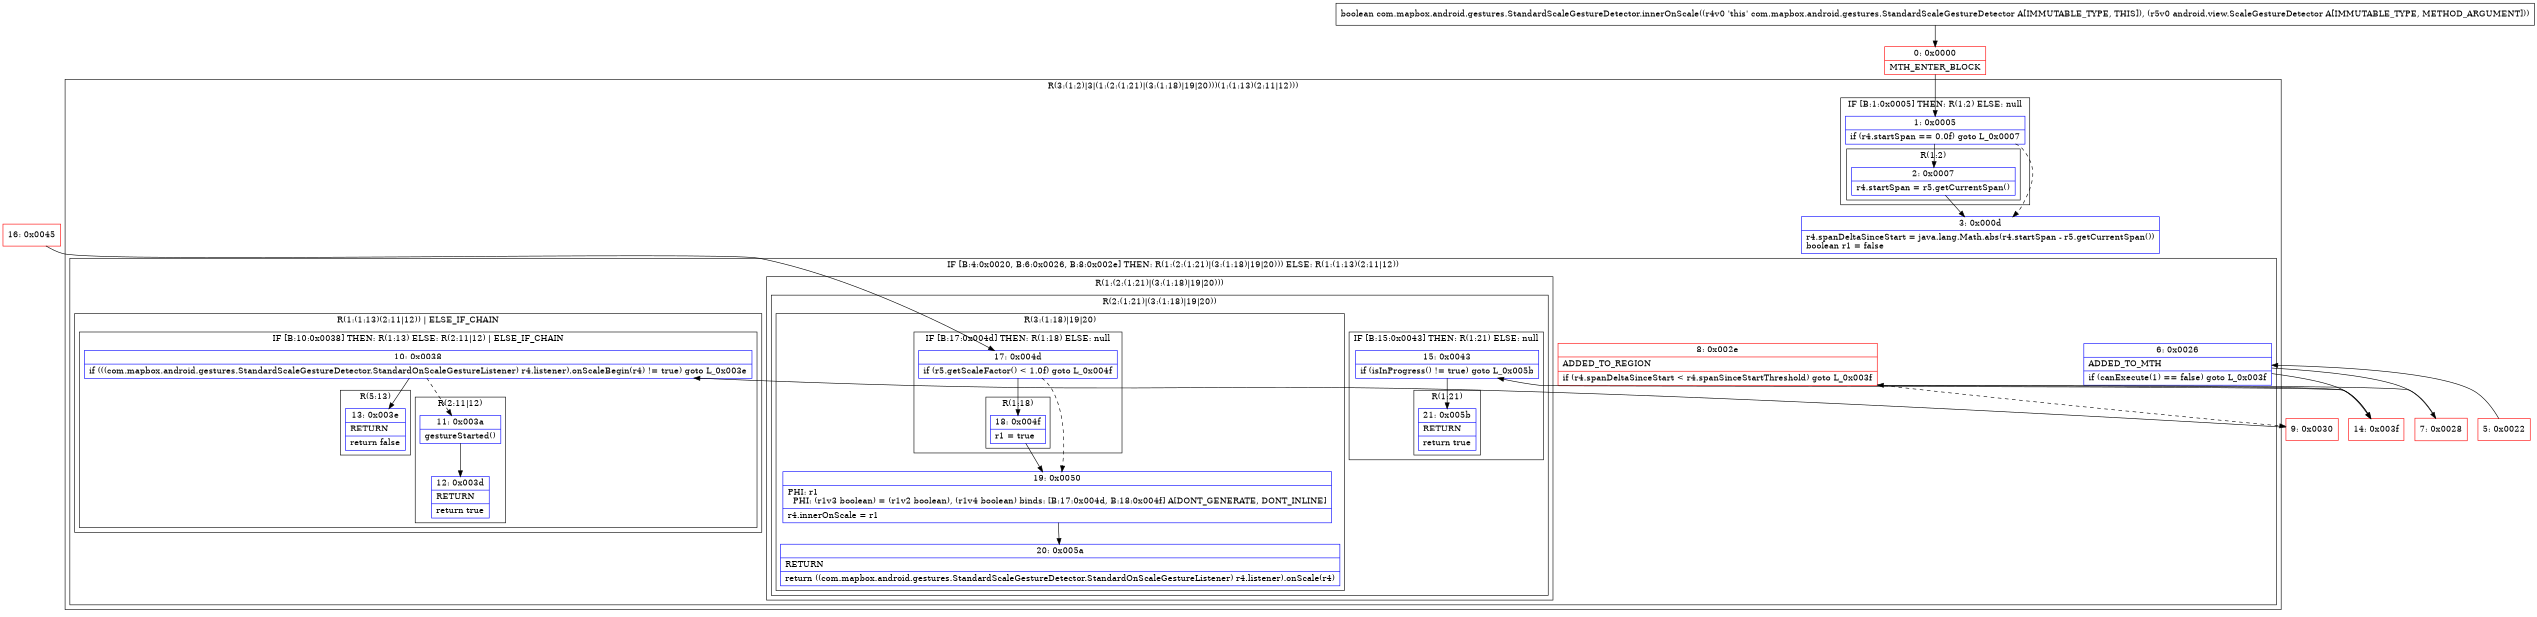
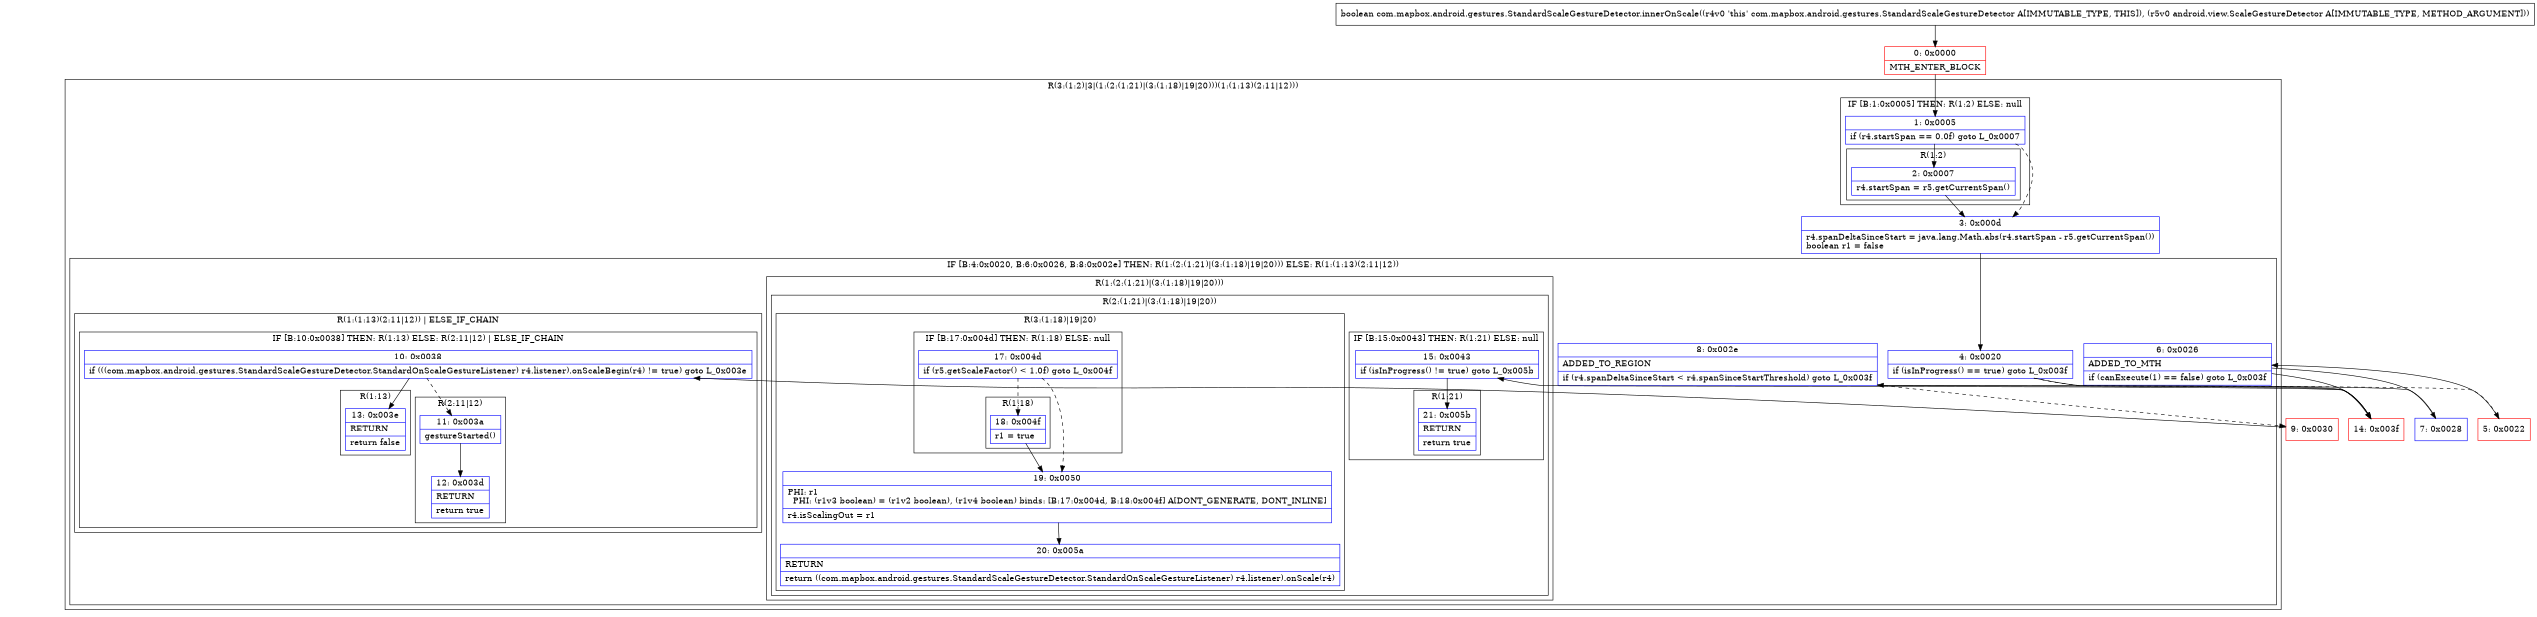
node "16: 0x0045": removed
node "8: 0x002e": color red -> blue
node "4: 0x0020": added
edge "17: 0x004d" -> "18: 0x004f": style solid -> dashed
cluster "R(5:13)": label "R(5:13)" -> "R(1:13)"
node "7: 0x0028": color red -> blue
node "19: 0x0050": text "r4.innerOnScale = r1" -> "r4.isScalingOut = r1"
